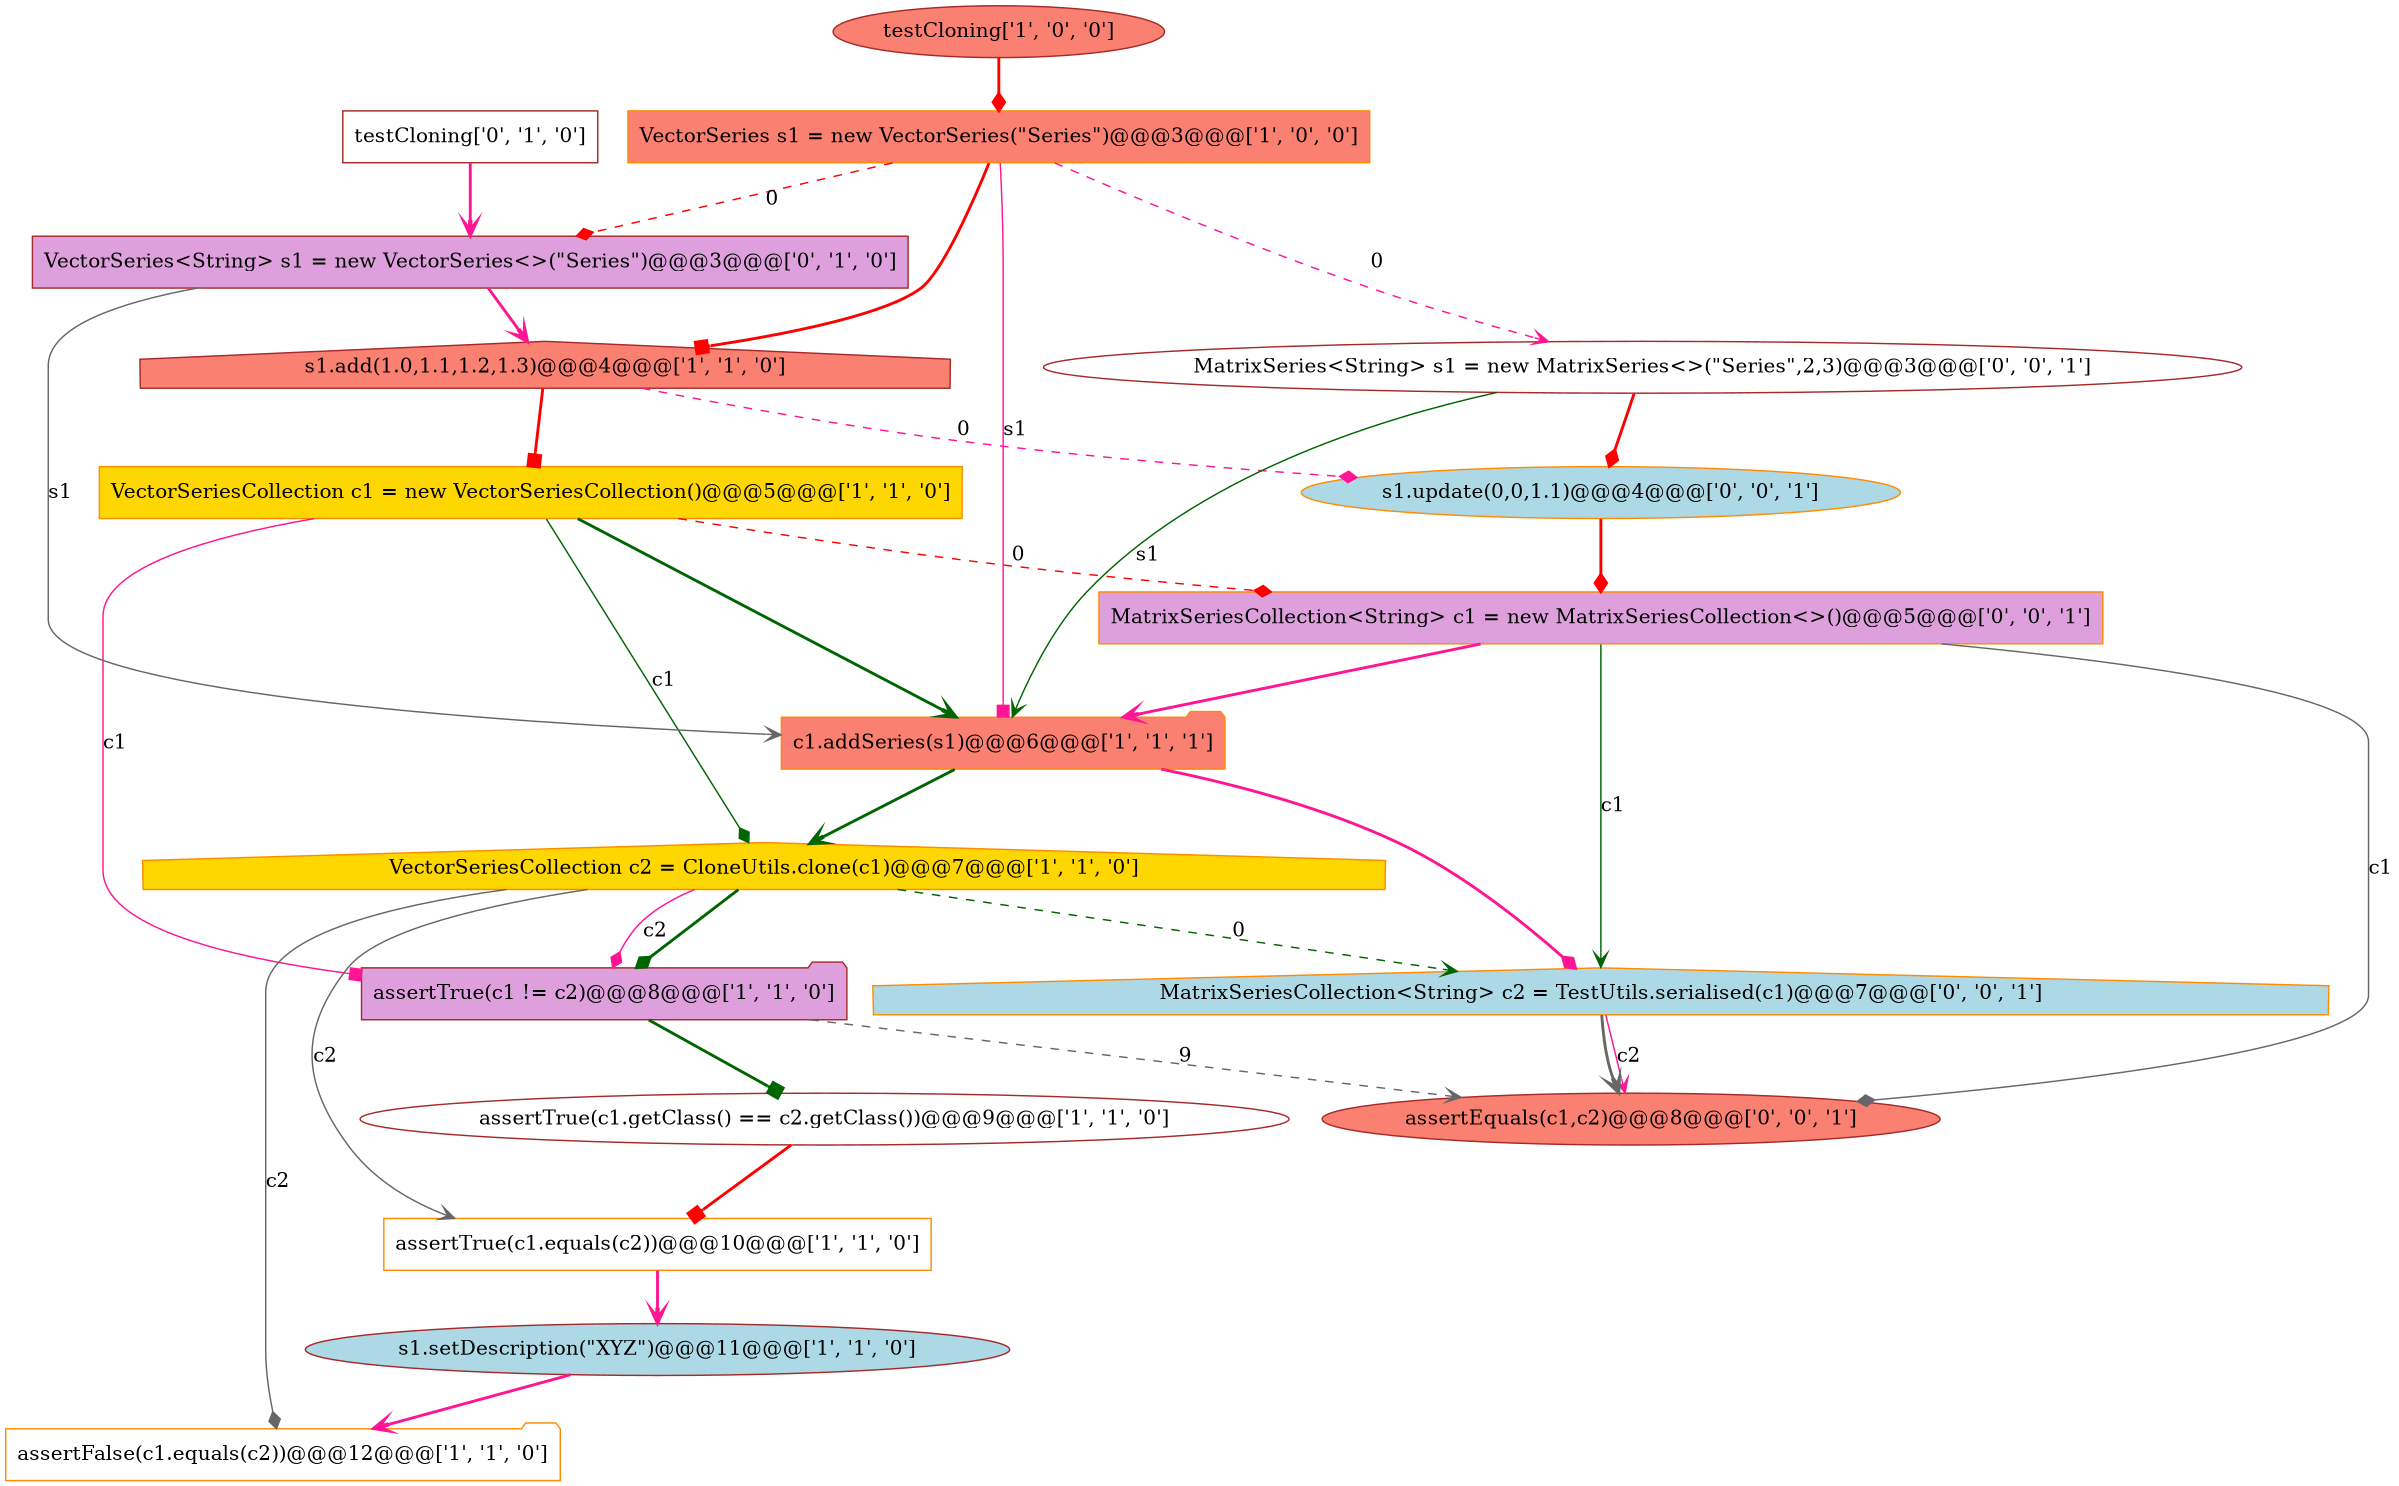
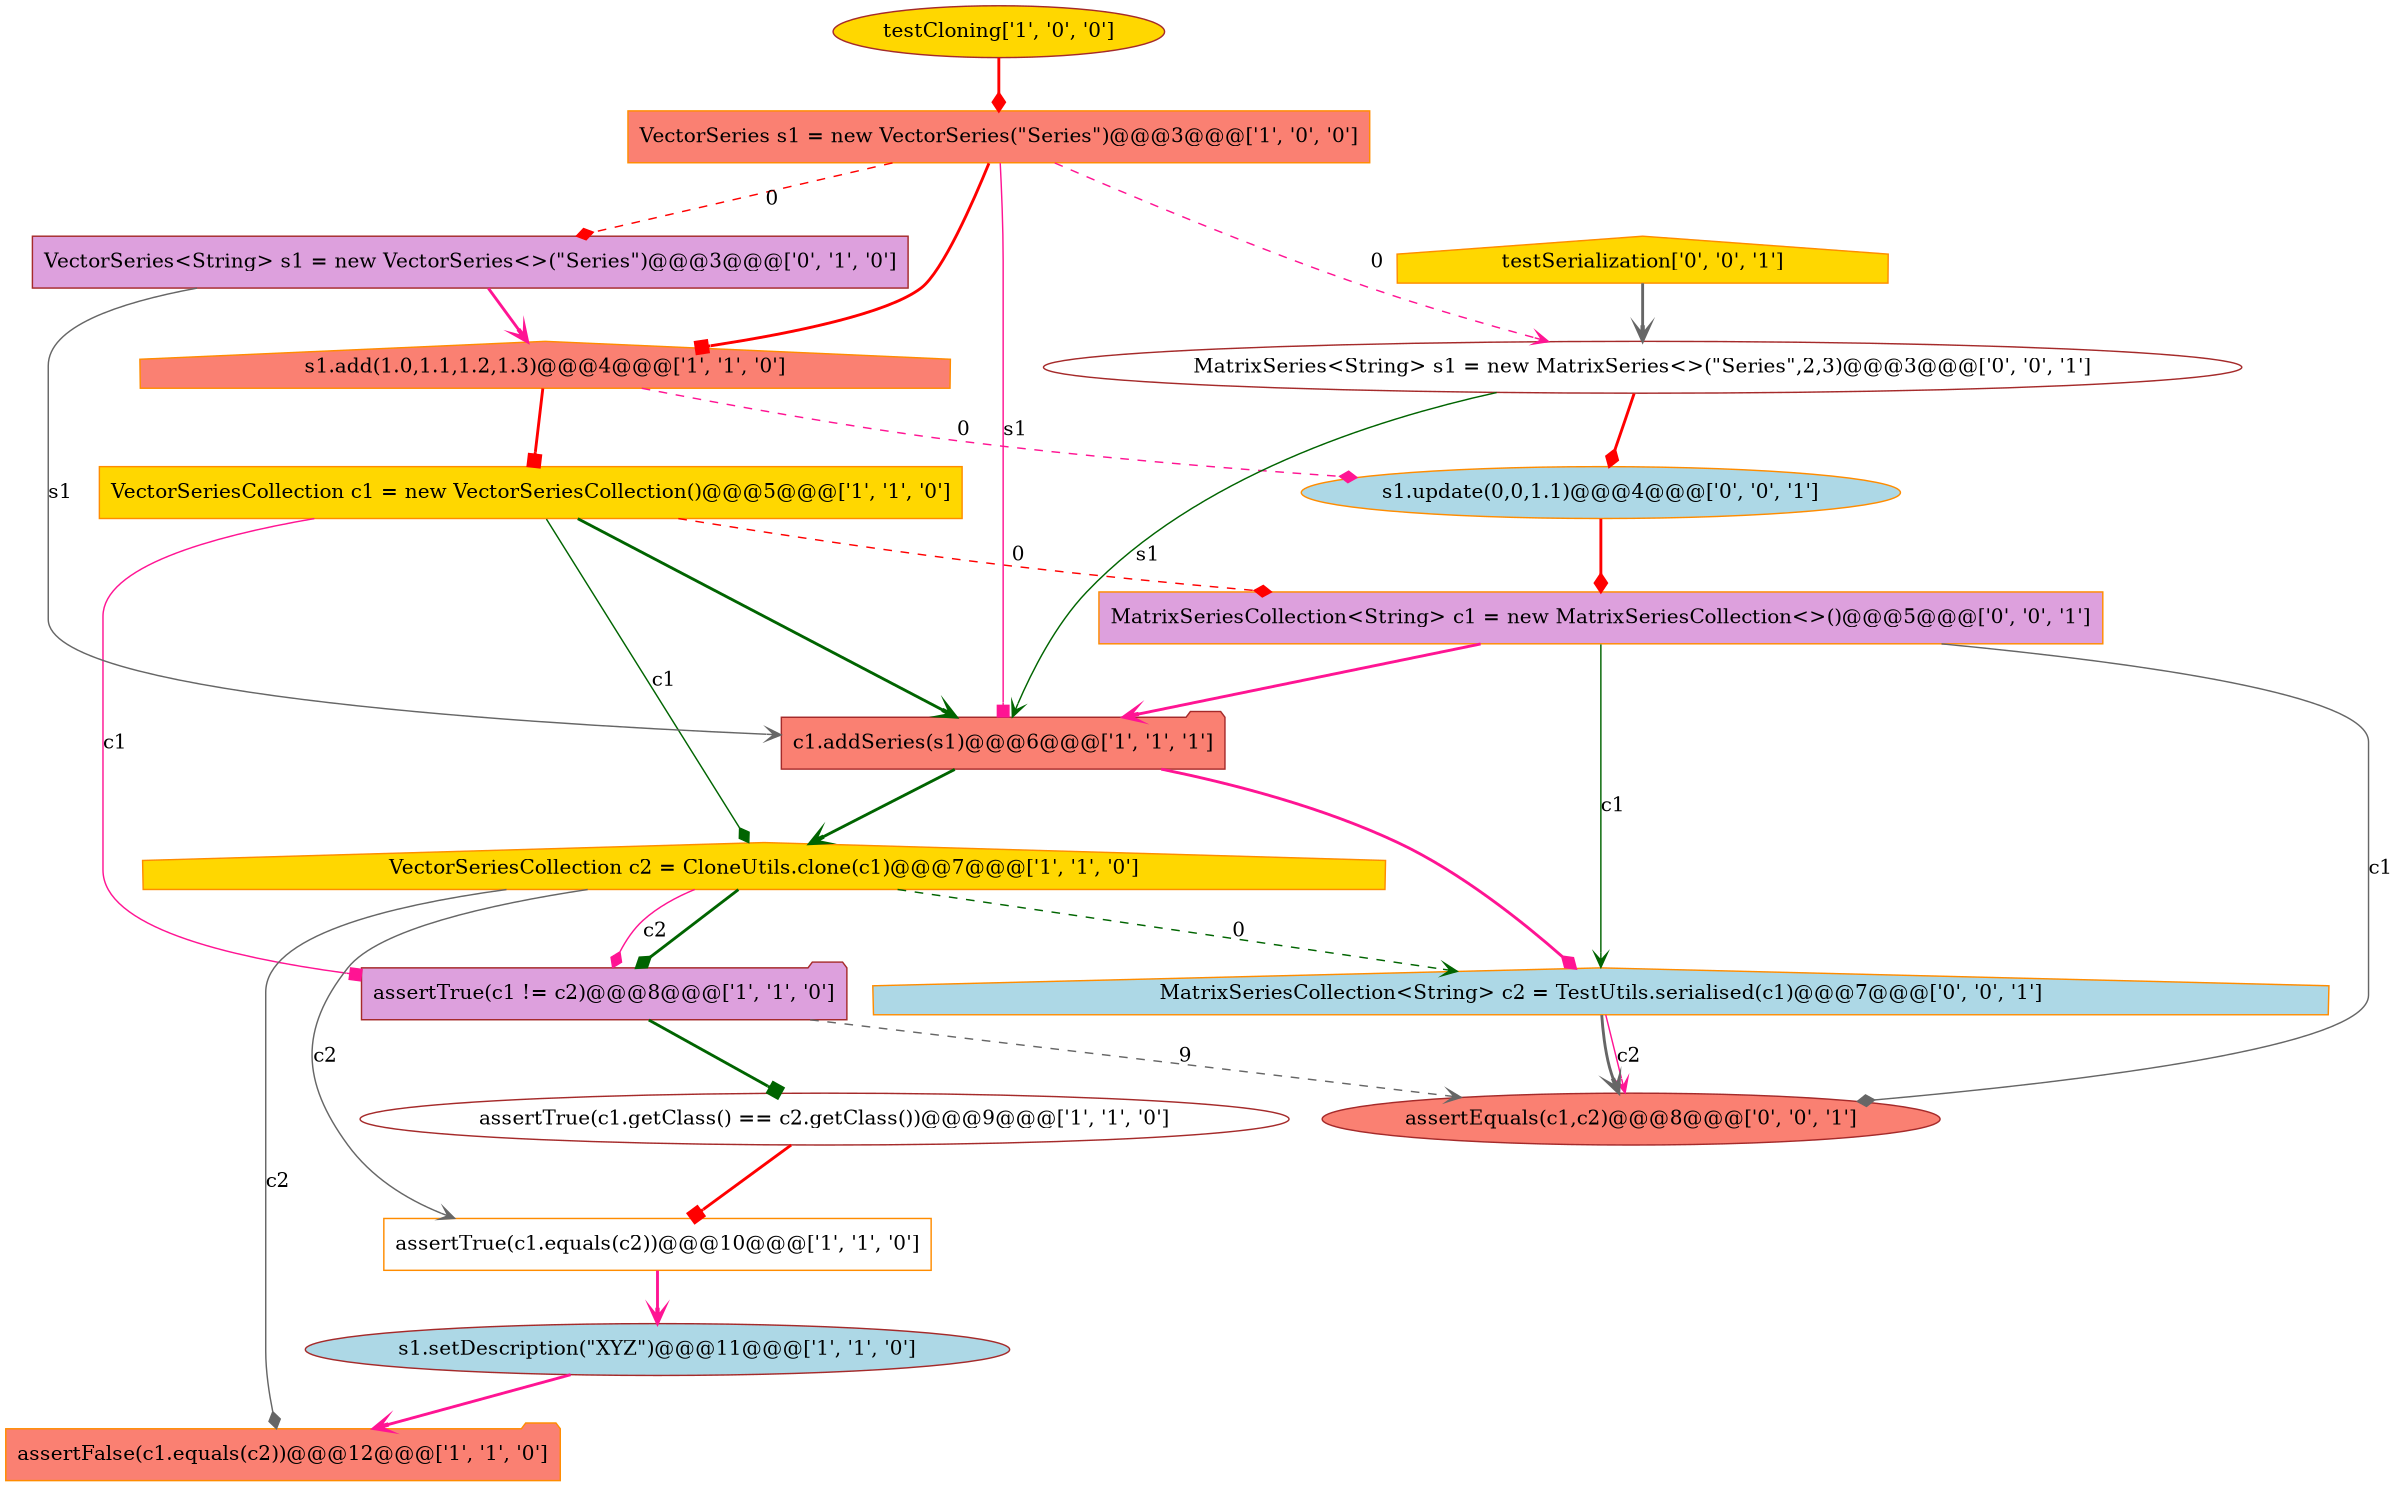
node "testCloning['1', '0', '0']": fillcolor salmon -> gold
node "testCloning['0', '1', '0']": removed
node "testSerialization['0', '0', '1']": added
node "s1.add(1.0,1.1,1.2,1.3)@@@4@@@['1', '1', '0']": color brown -> darkorange
node "c1.addSeries(s1)@@@6@@@['1', '1', '1']": color darkorange -> brown
node "assertFalse(c1.equals(c2))@@@12@@@['1', '1', '0']": fillcolor white -> salmon
